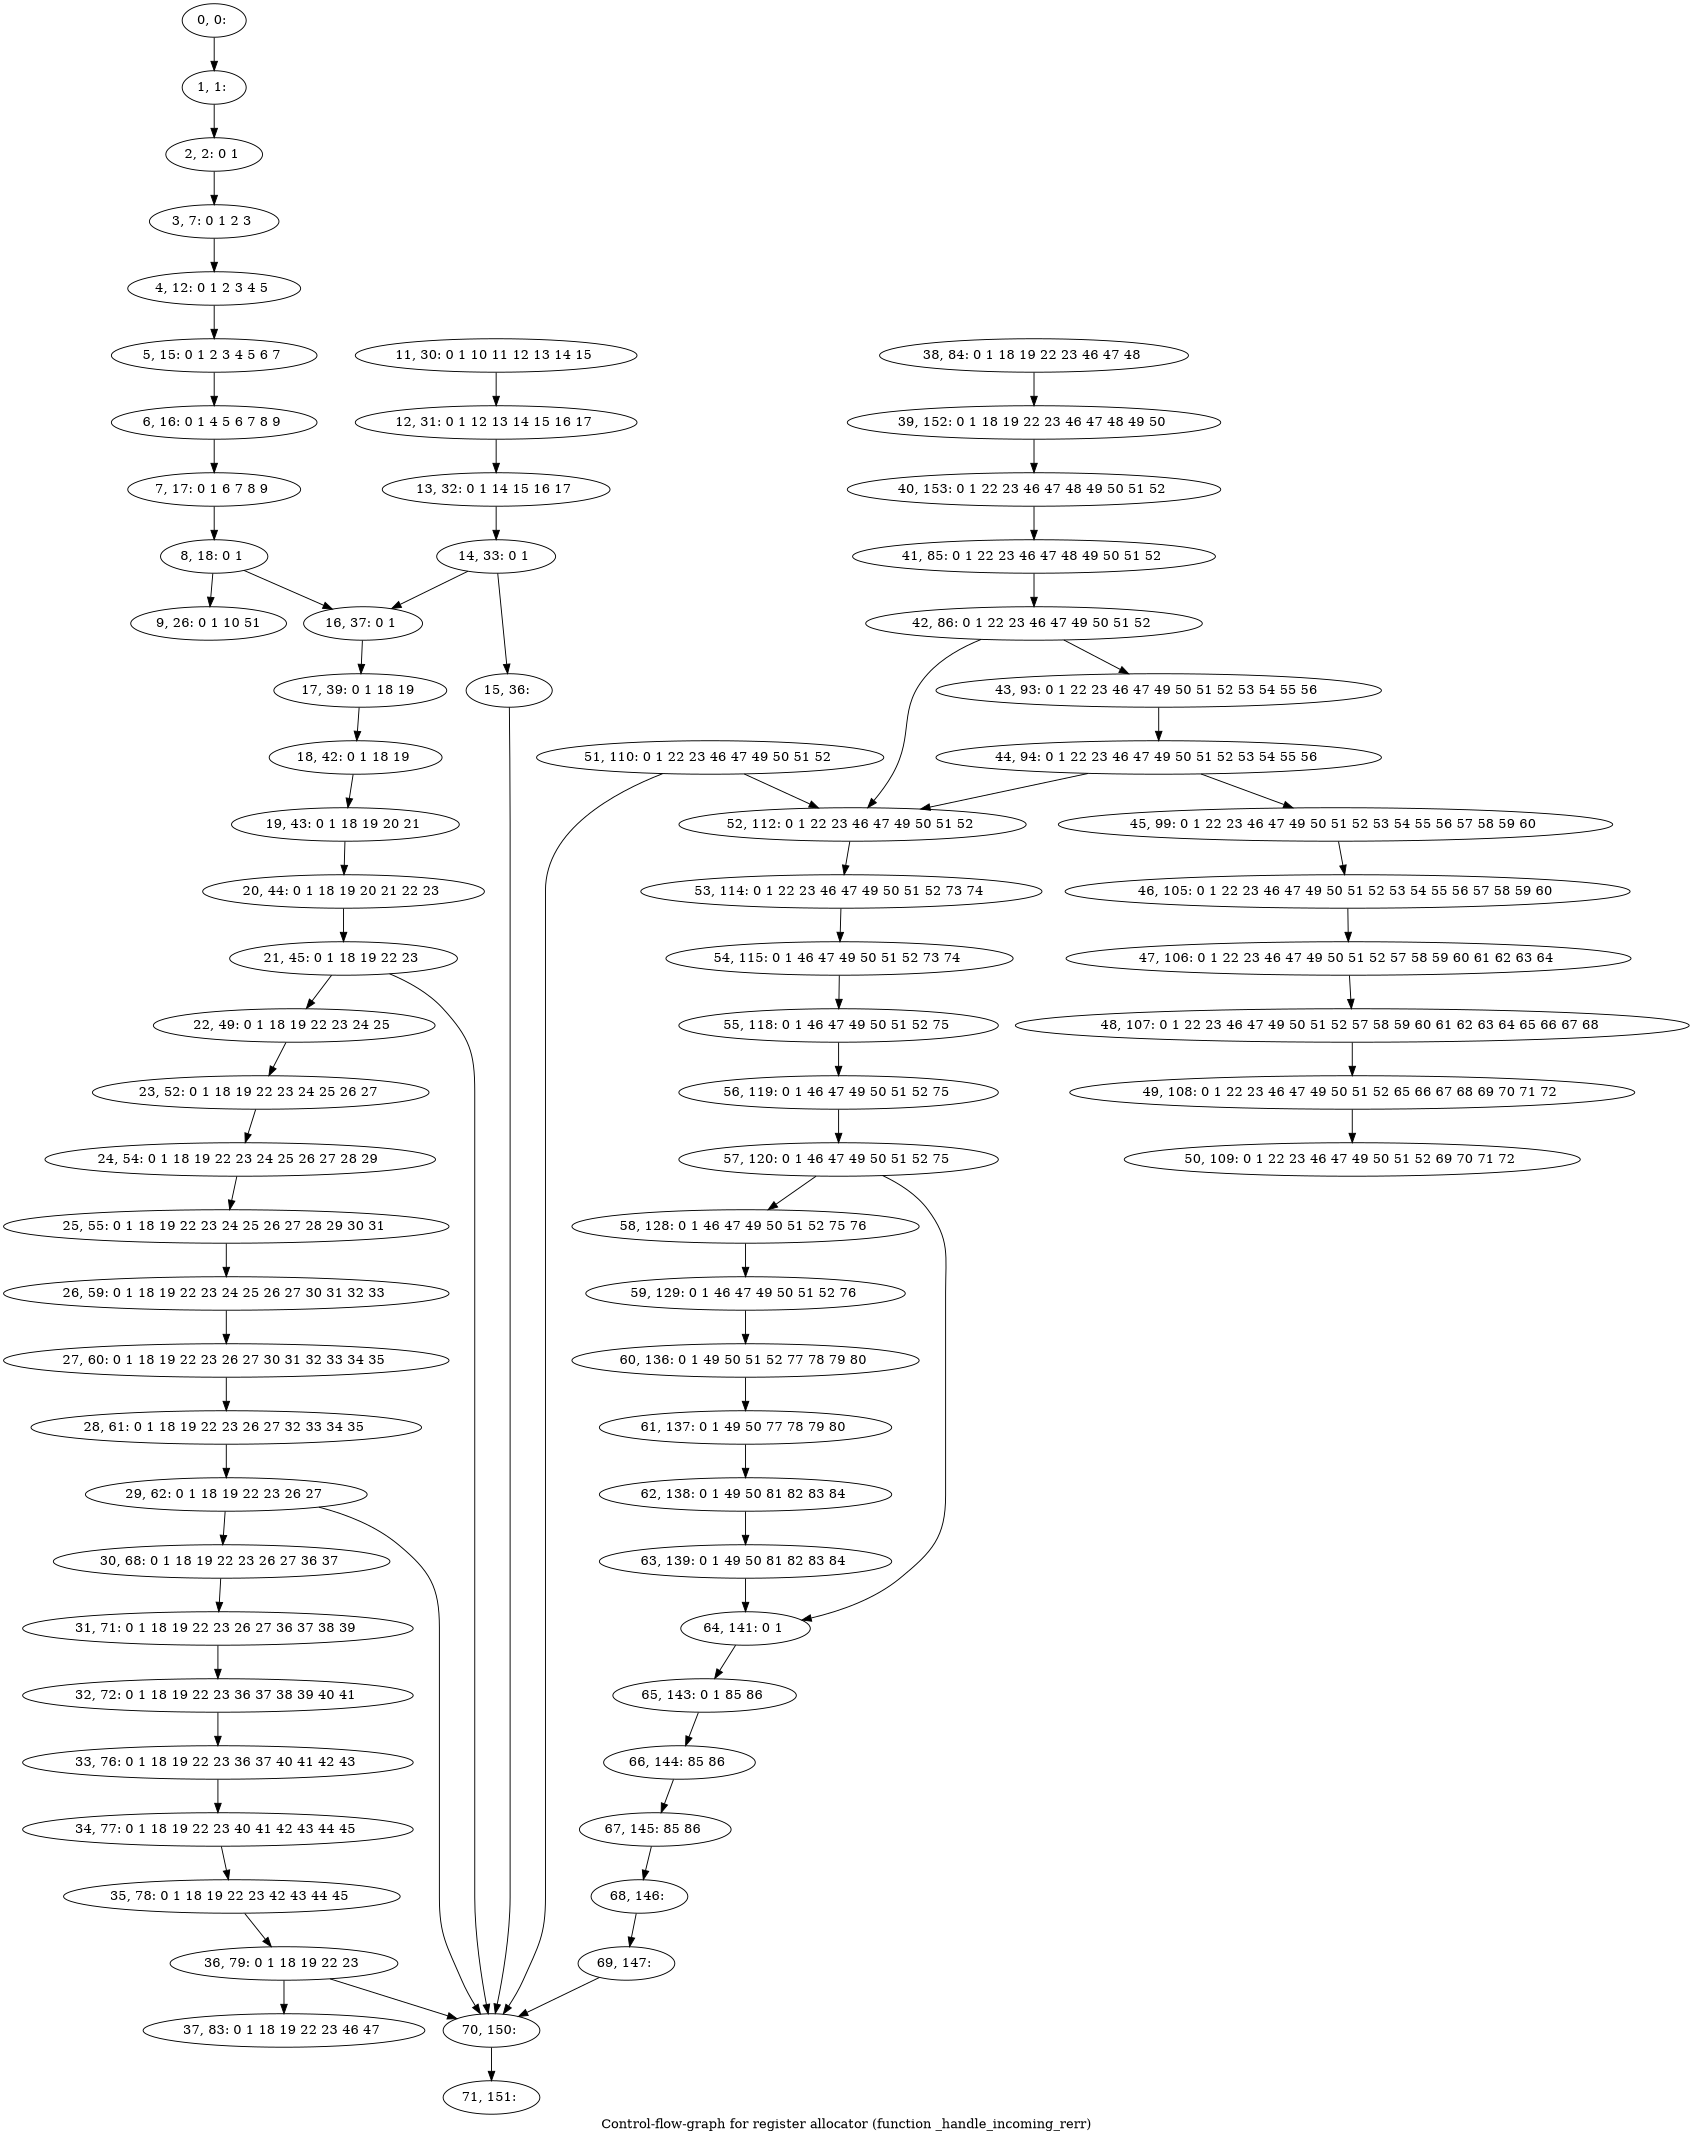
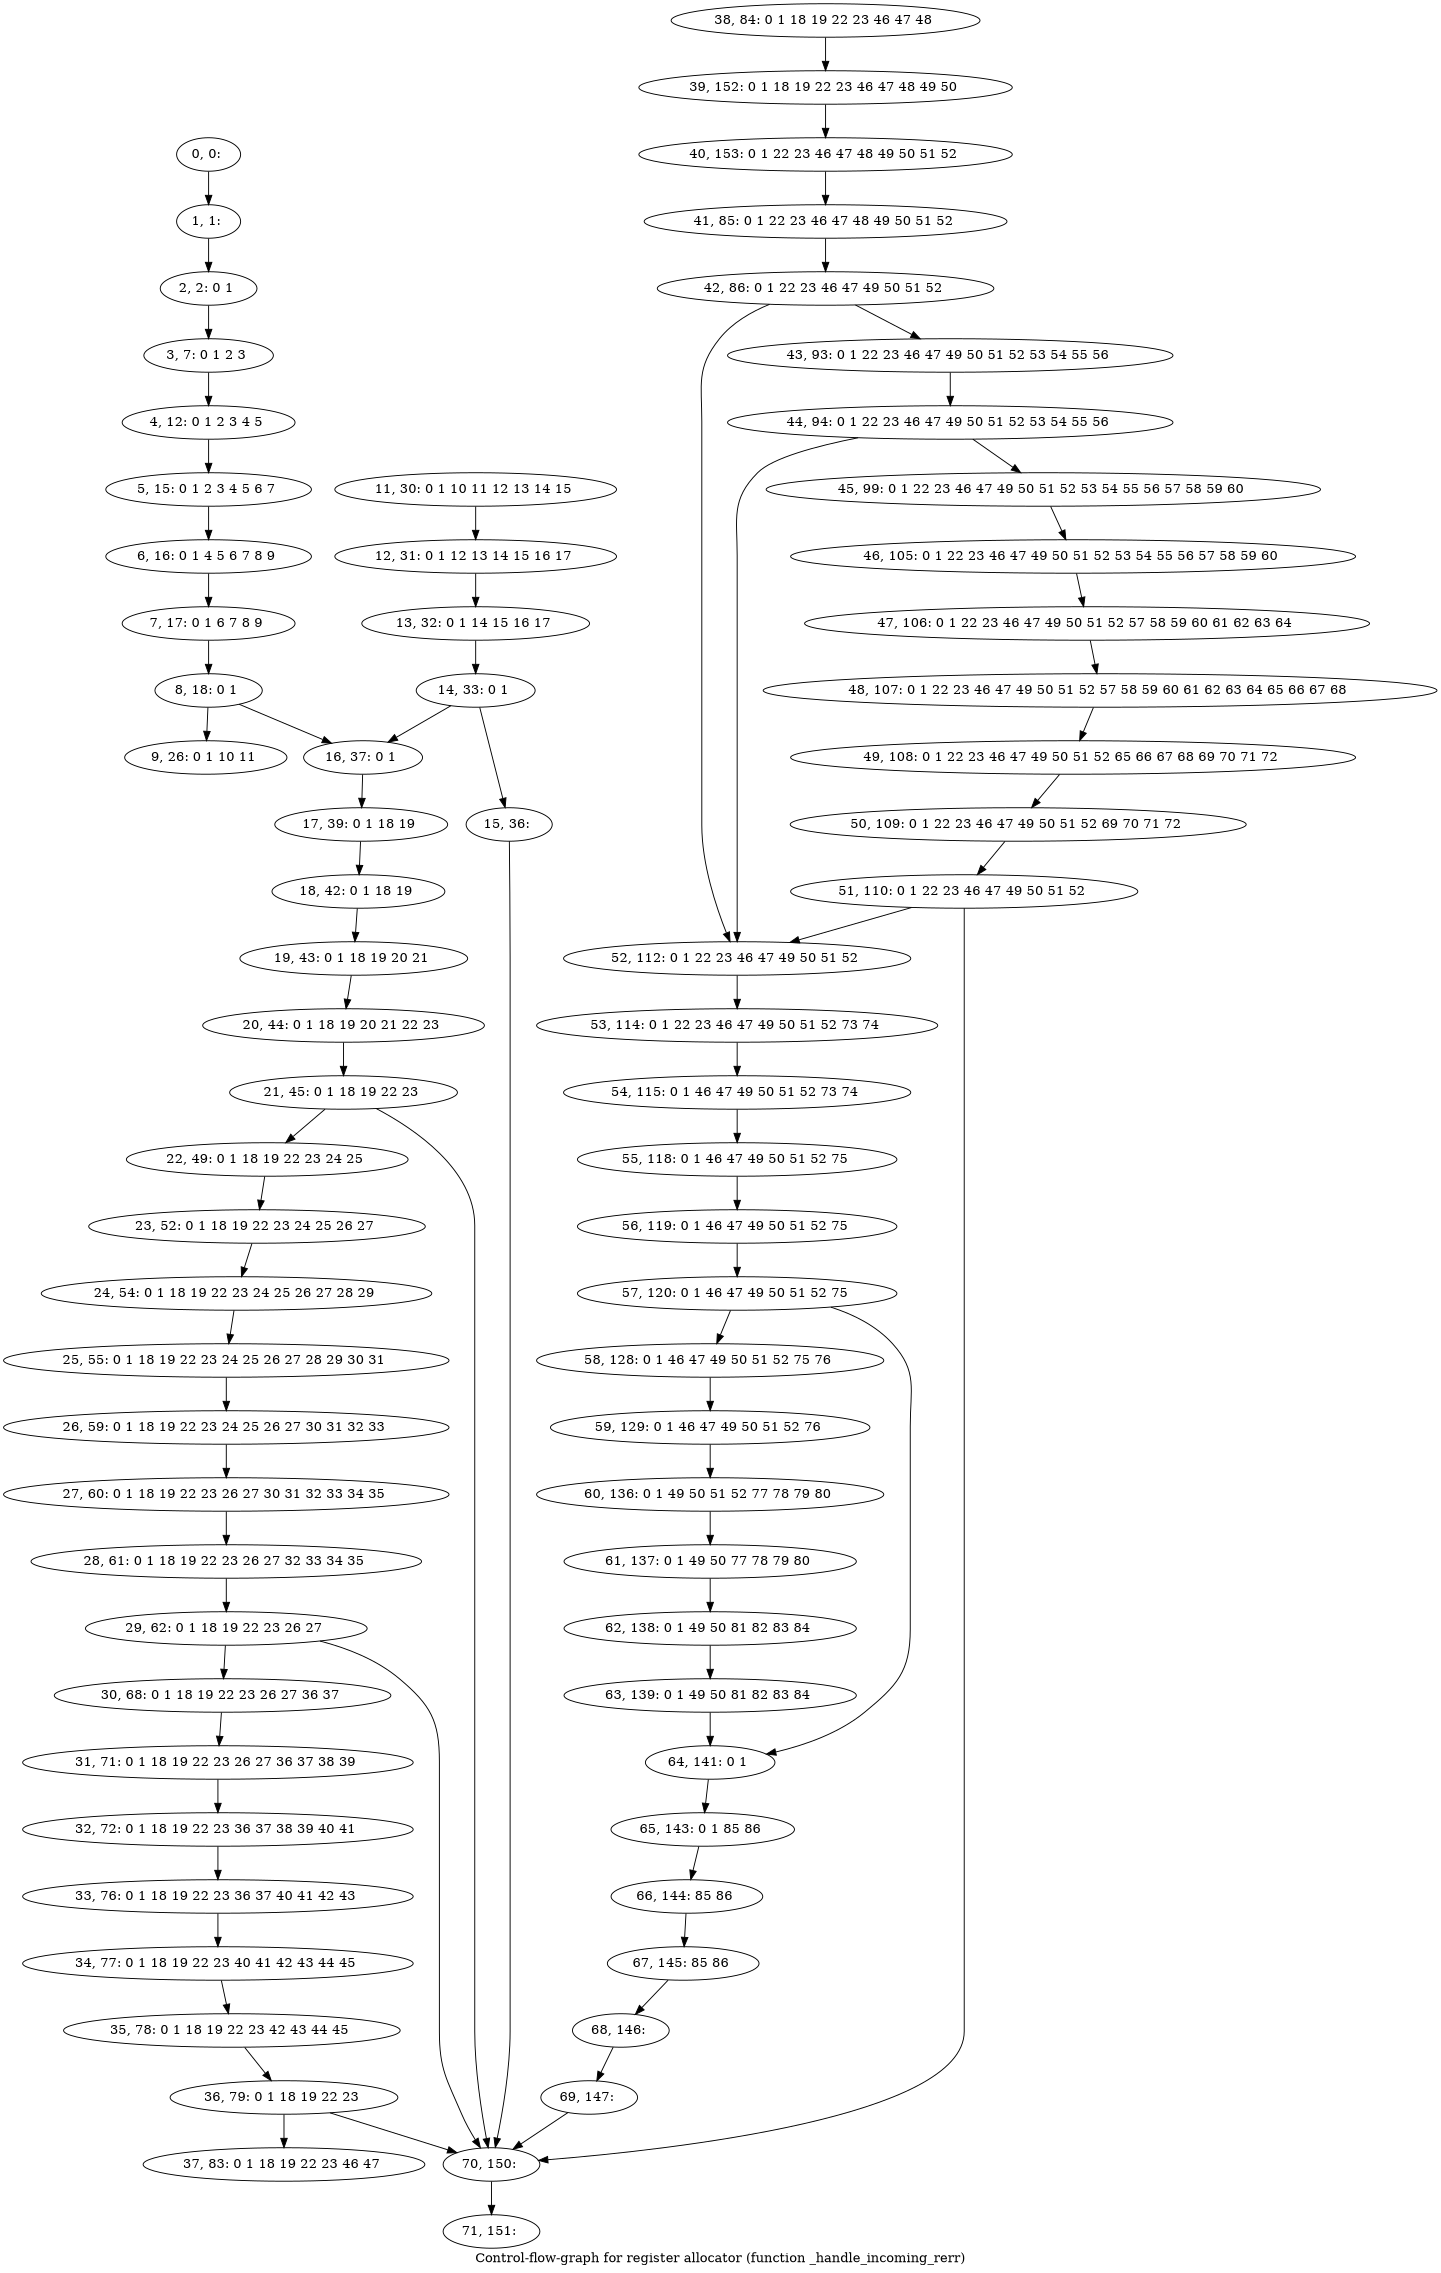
node "9, 26: 0 1 10 51": label "9, 26: 0 1 10 51" -> "9, 26: 0 1 10 11"
edge "50, 109: 0 1 22 23 46 47 49 50 51 52 69 70 71 72" -> "51, 110: 0 1 22 23 46 47 49 50 51 52": added
